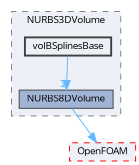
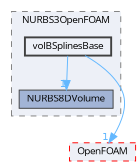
cluster "NURBS3DVolume": label "NURBS3DVolume" -> "NURBS3OpenFOAM"
edge "NURBS8DVolume" -> "OpenFOAM": now "volBSplinesBase" -> "OpenFOAM"
